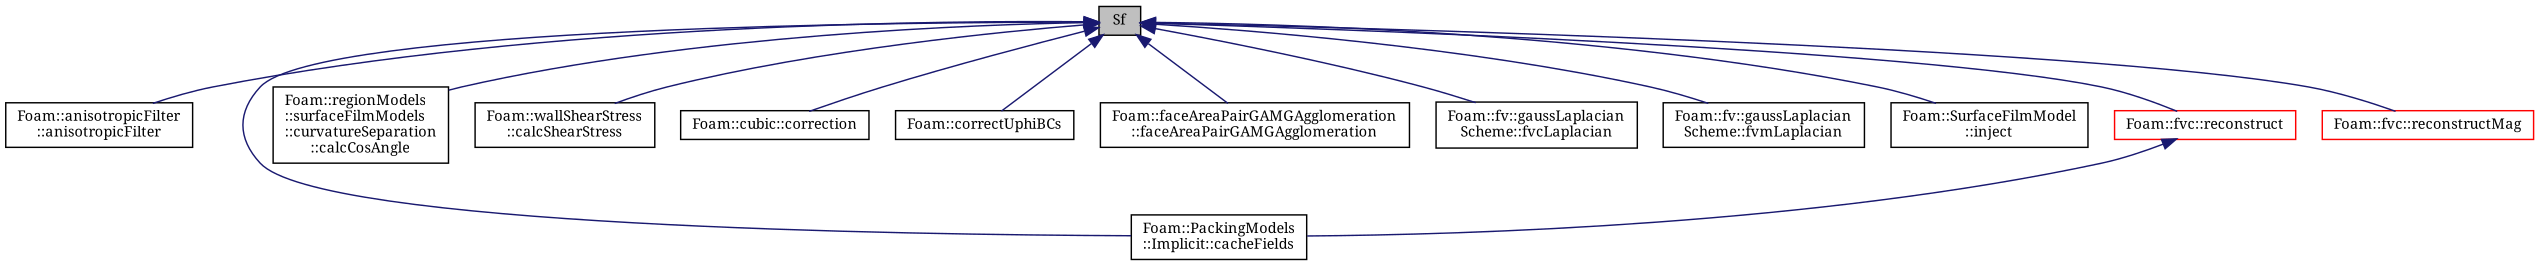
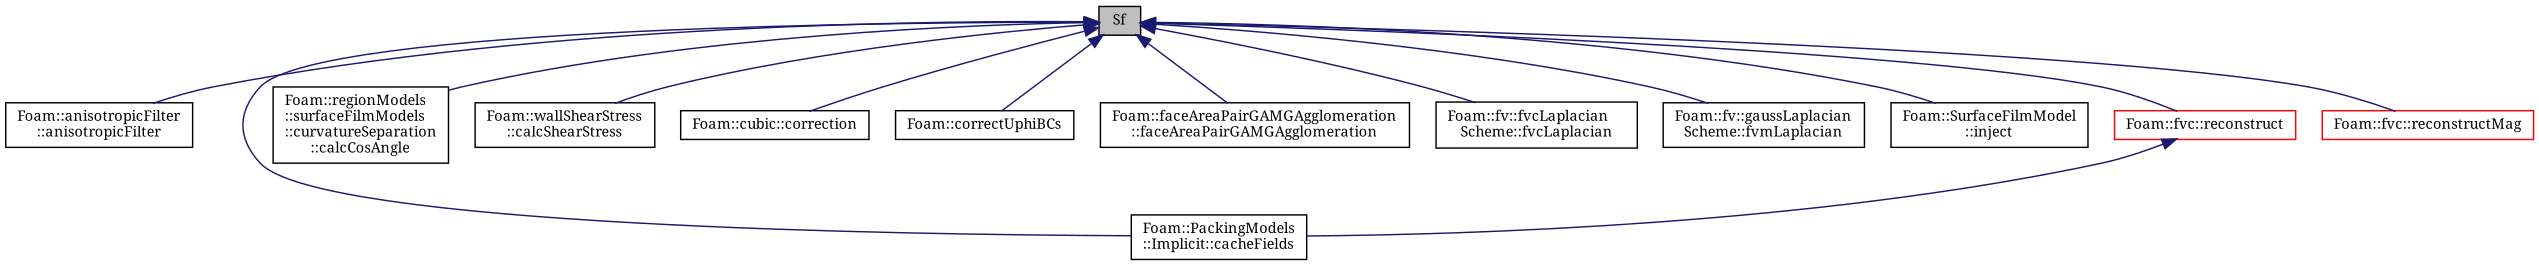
node "Foam::fv::gaussLaplacian Scheme::fvcLaplacian": label "Foam::fv::gaussLaplacian Scheme::fvcLaplacian" -> "Foam::fv::fvcLaplacian Scheme::fvcLaplacian"
